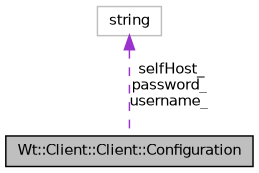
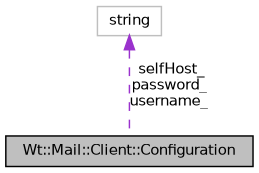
node "Wt::Client::Client::Configuration": label "Wt::Client::Client::Configuration" -> "Wt::Mail::Client::Configuration"
